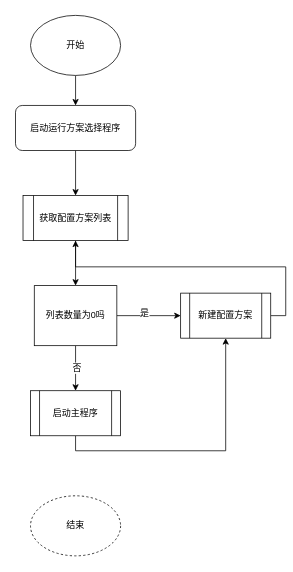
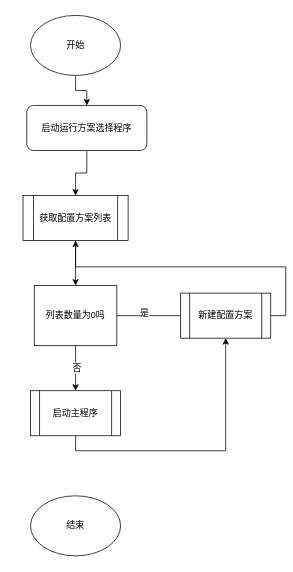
node "启动运行方案选择程序": moved (75, 128) -> (87, 128)
edge "列表数量为0吗" -> "新建配置方案": arrowhead classic -> none
node "结束": style dashed -> solid
